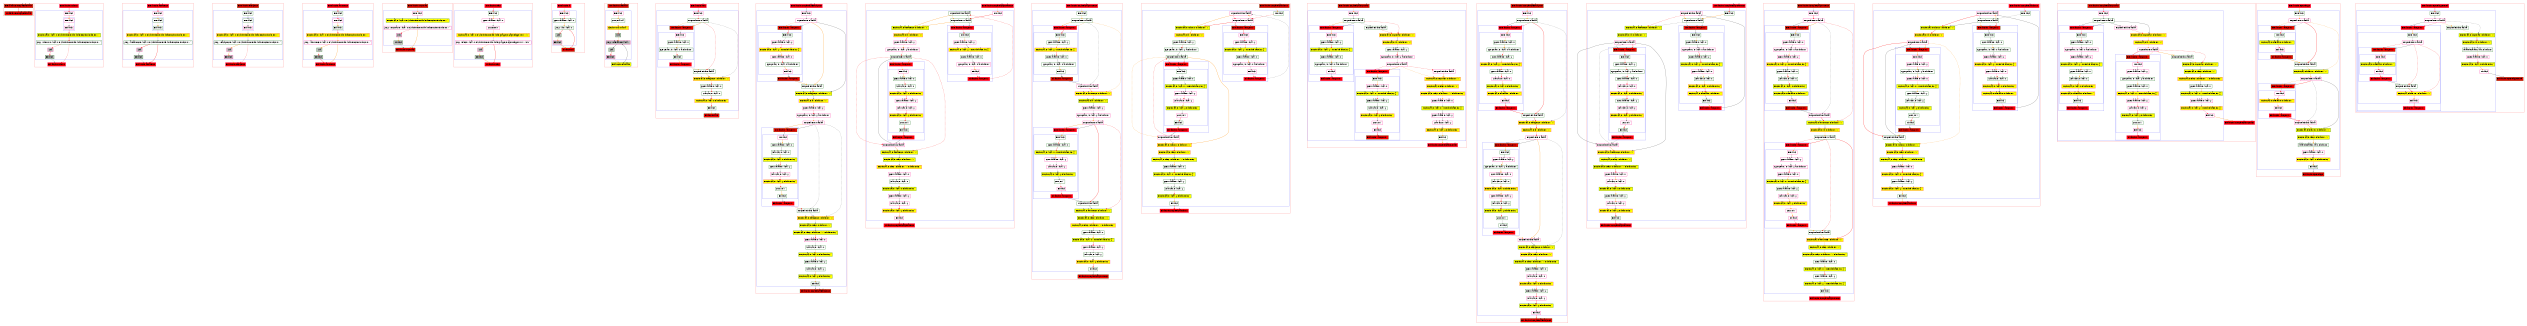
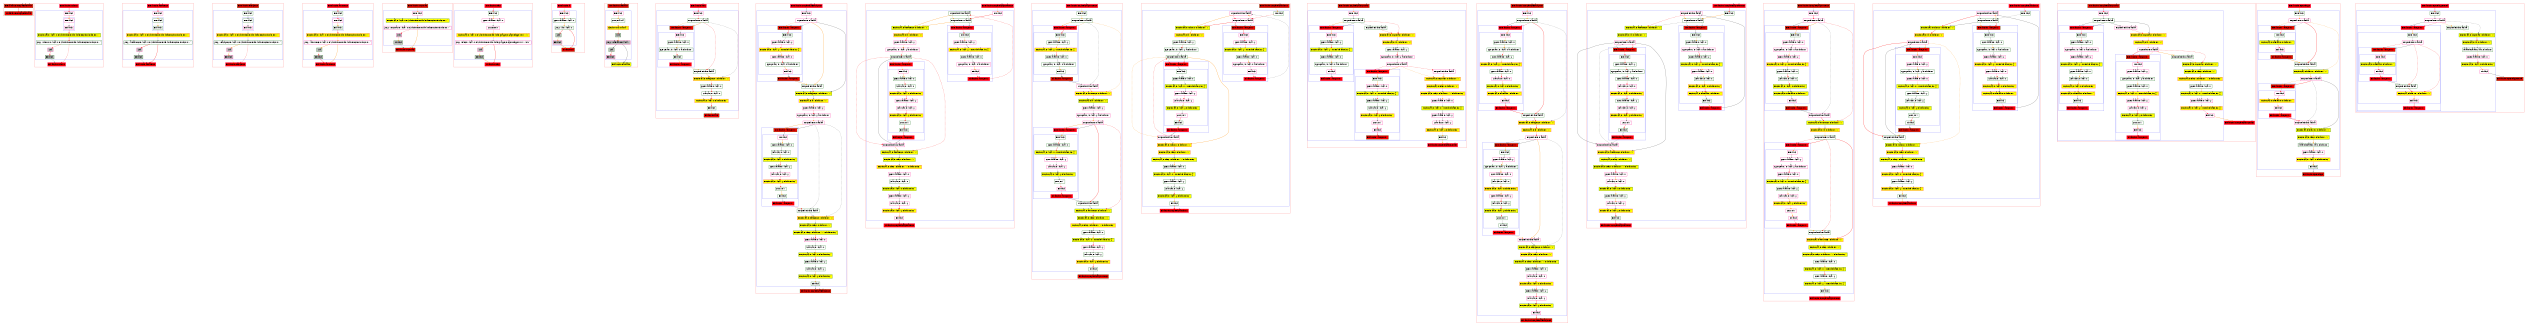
edge "Exit function materialize" -> "Jump: ^materialize Null(null)!!": reversed
